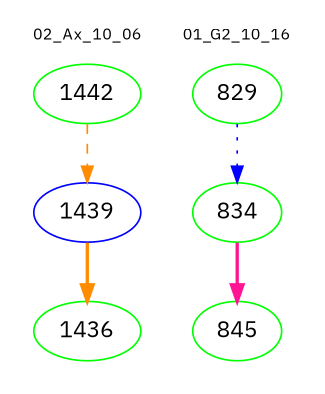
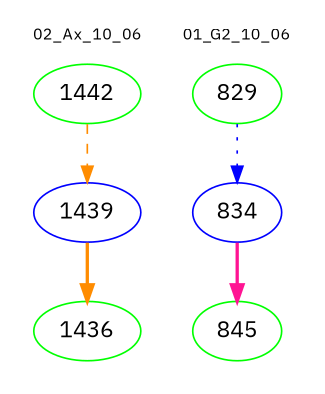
cluster "01_G2_10_16": label "01_G2_10_16" -> "01_G2_10_06"
node "834": color green -> blue
